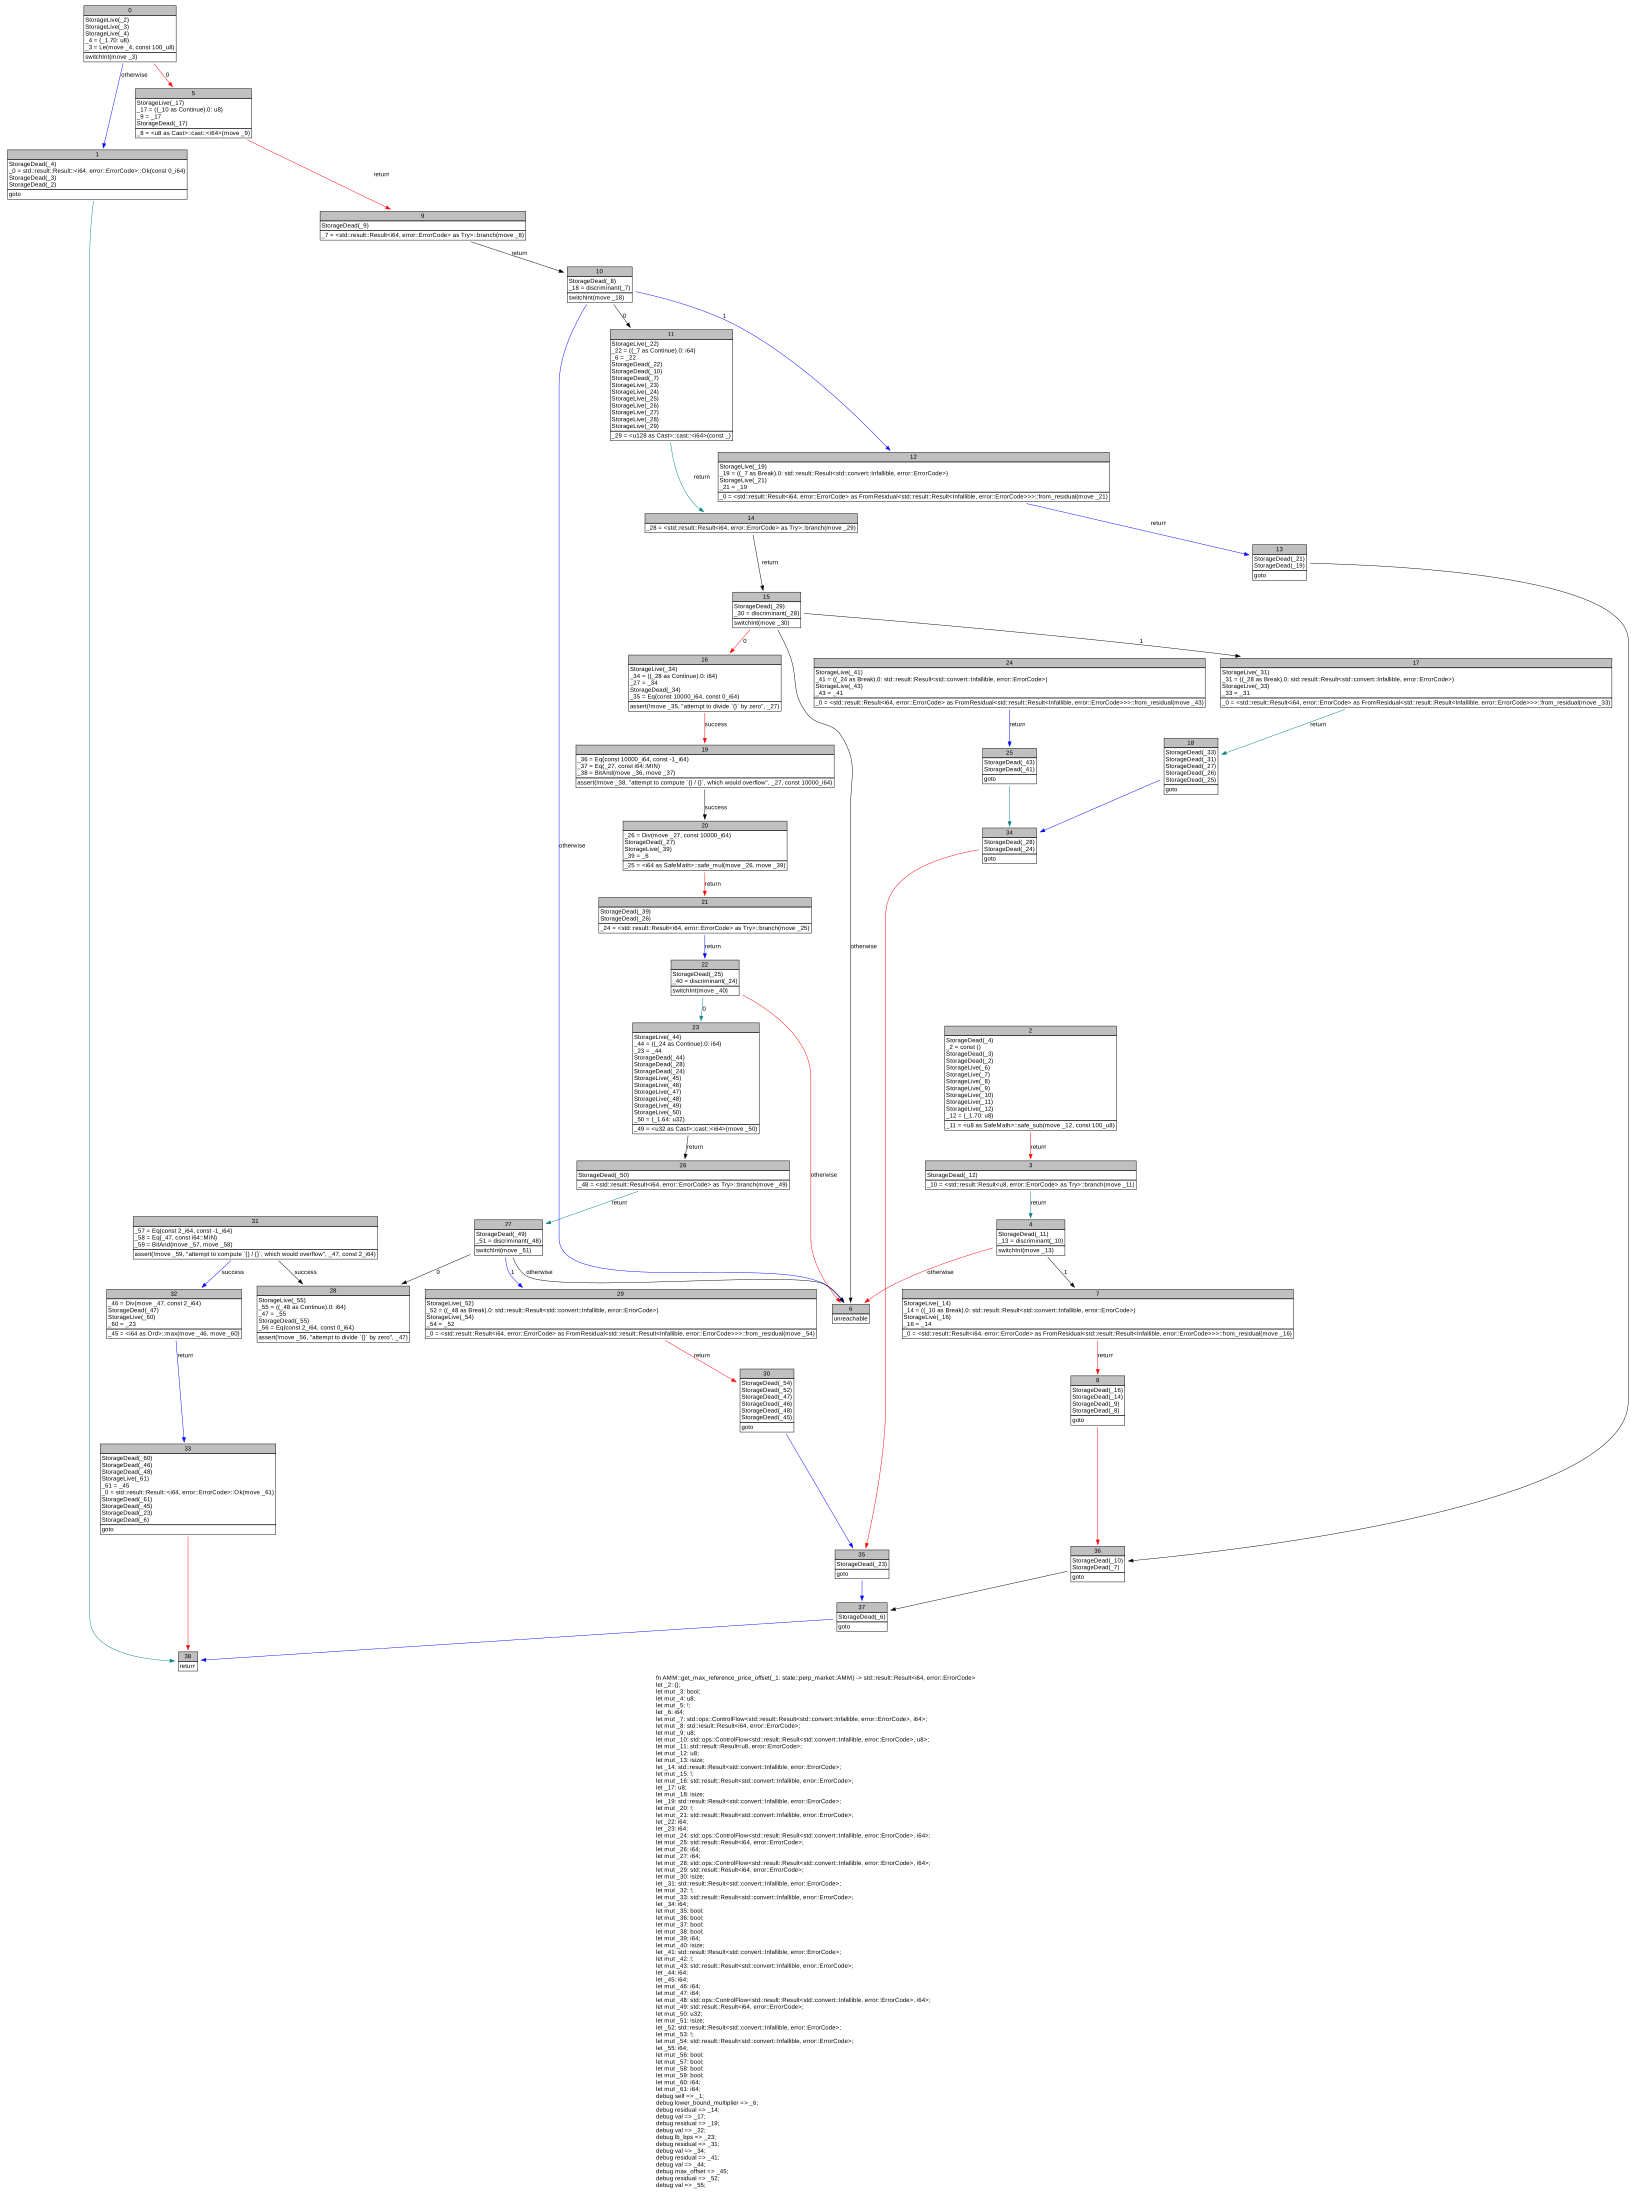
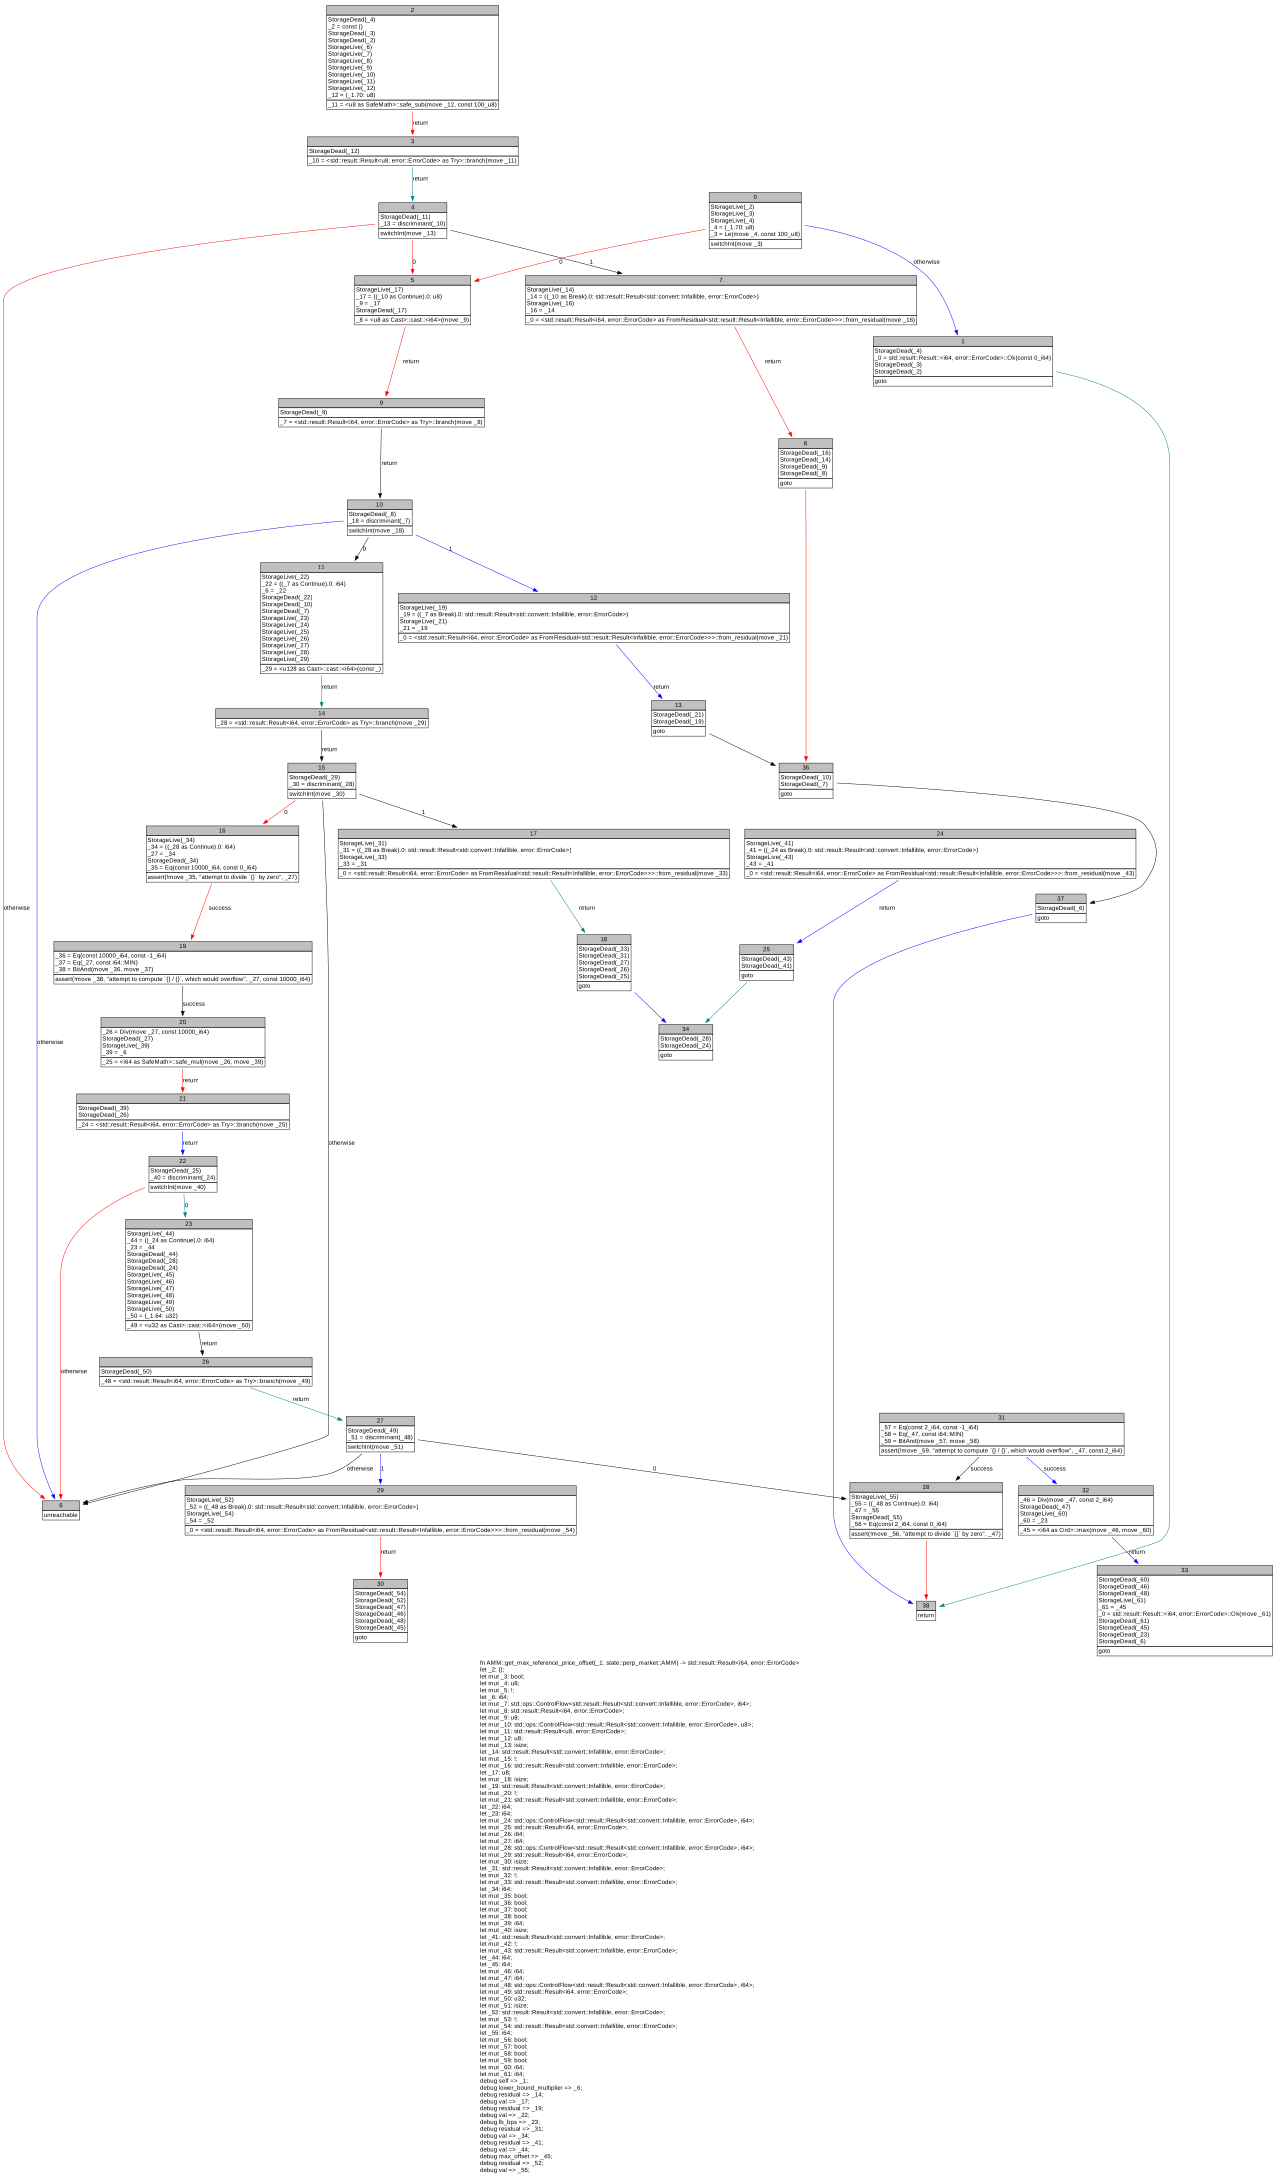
edge "4" -> "5": added, label "0"
node "35": removed
edge "33" -> "38": now "28" -> "38"
